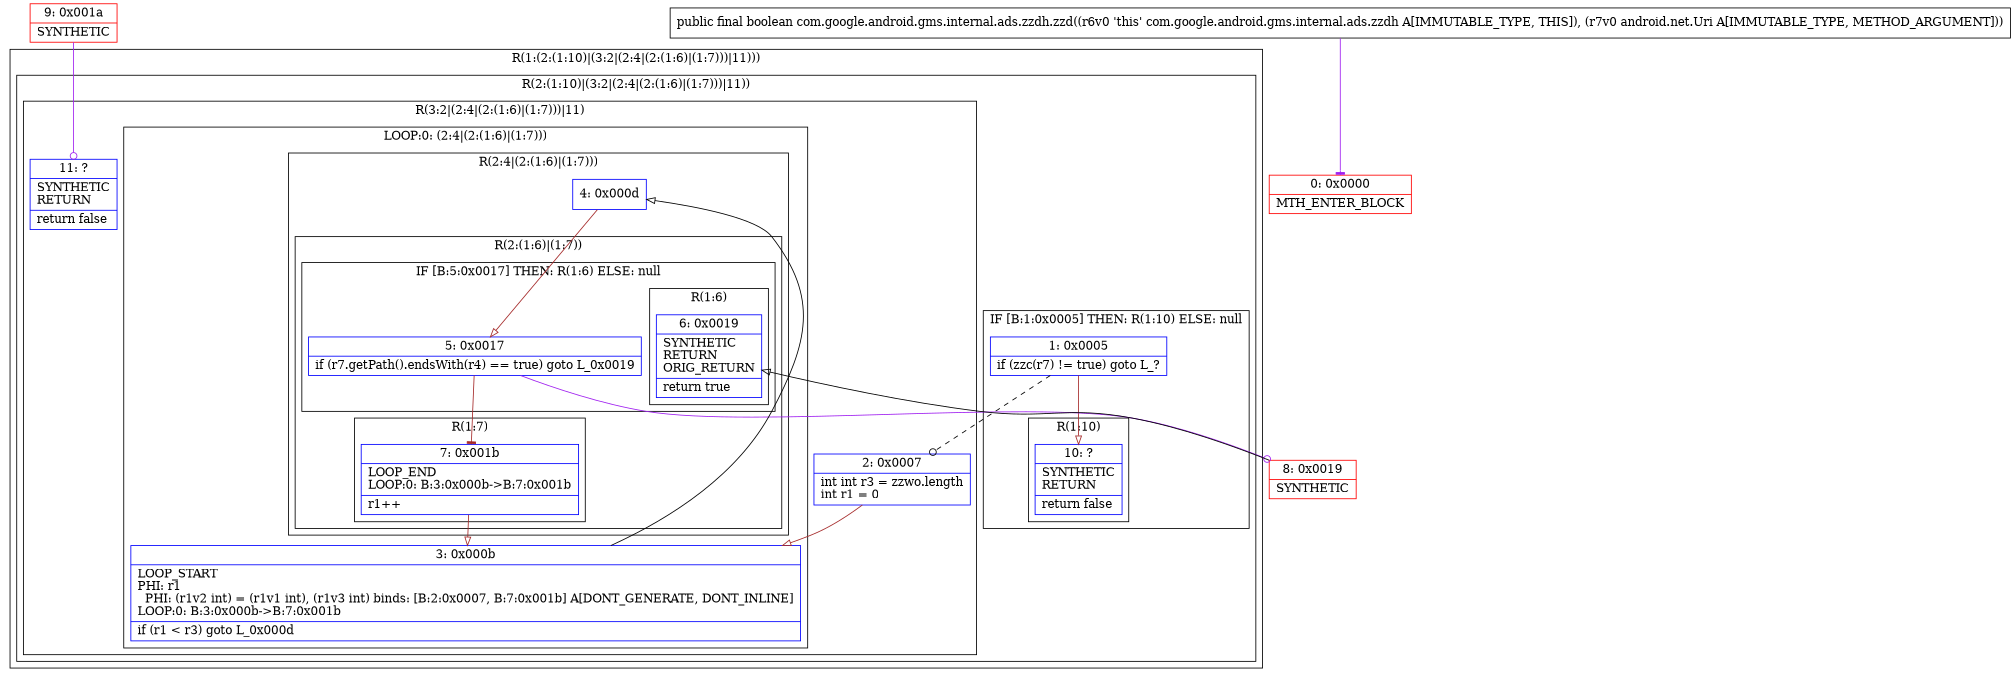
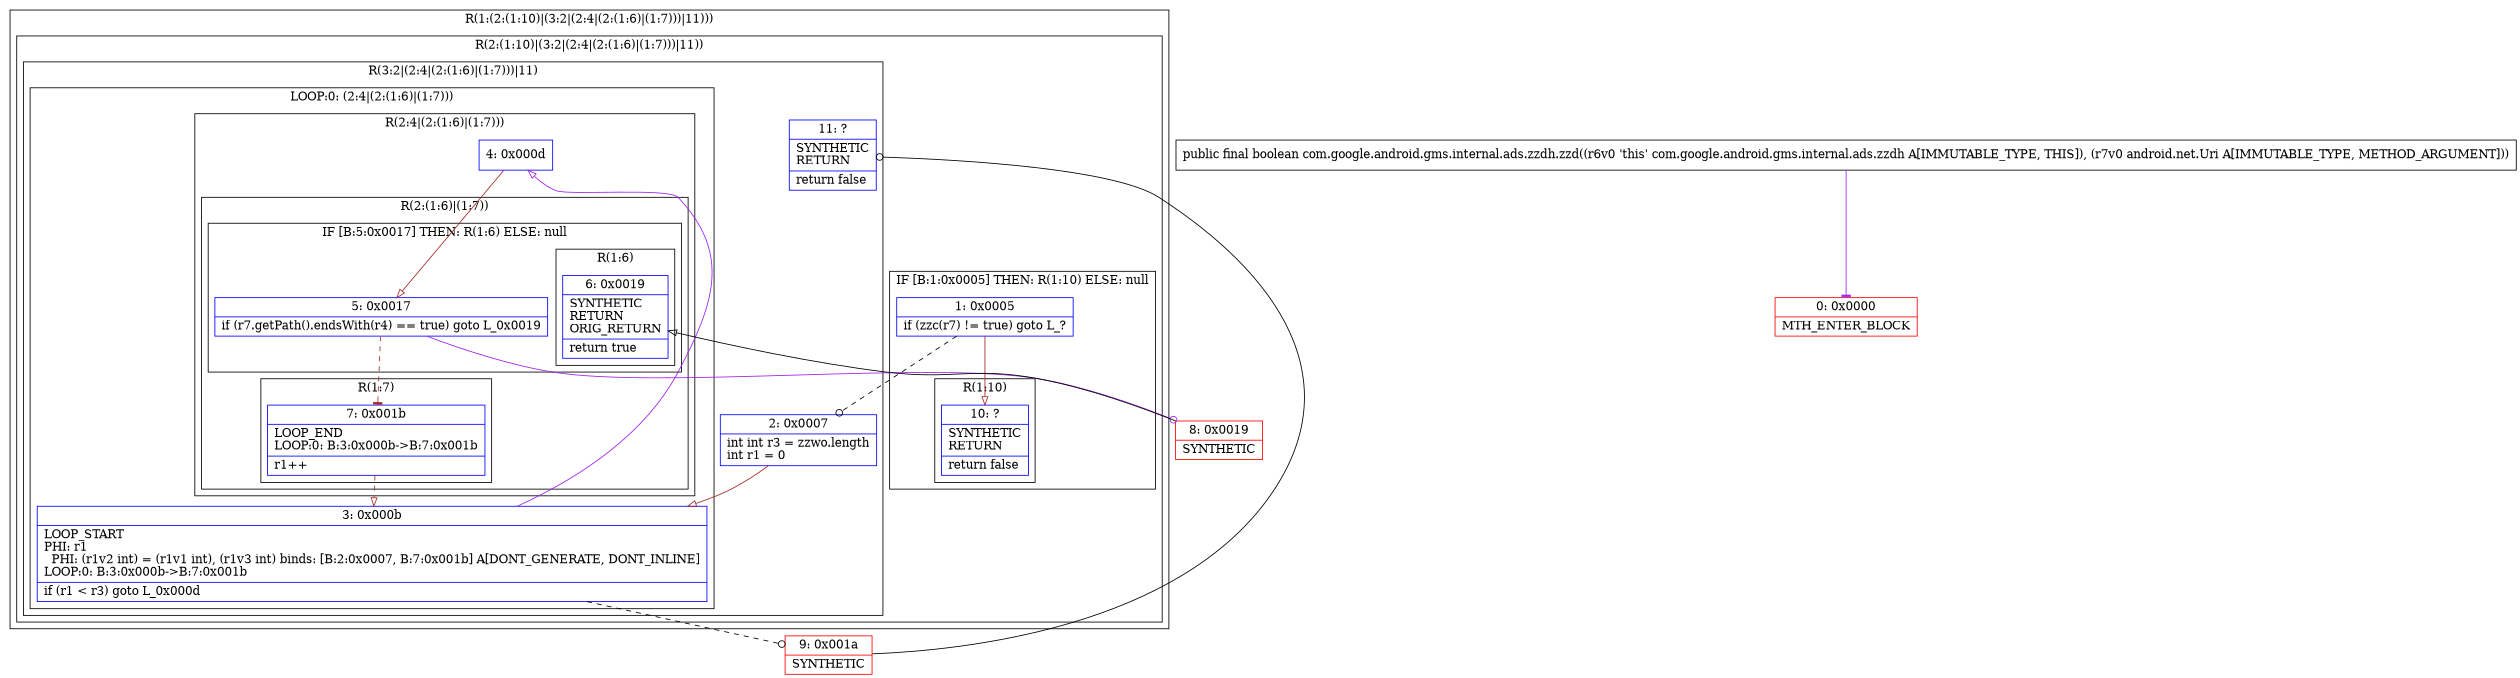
edge "9: 0x001a" -> "11: ?": color purple -> black
edge "3: 0x000b" -> "4: 0x000d": color black -> purple
edge "5: 0x0017" -> "7: 0x001b": style solid -> dashed
edge "7: 0x001b" -> "3: 0x000b": style solid -> dashed
edge "3: 0x000b" -> "9: 0x001a": added
